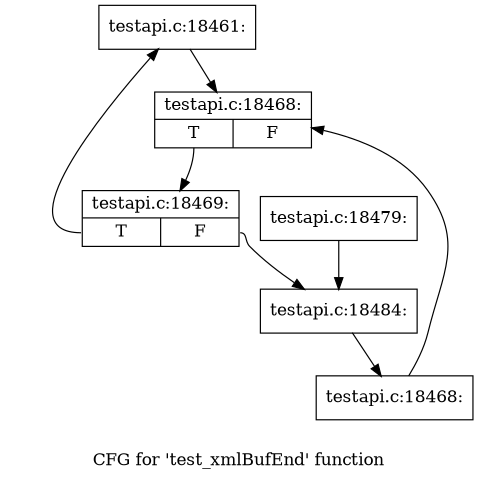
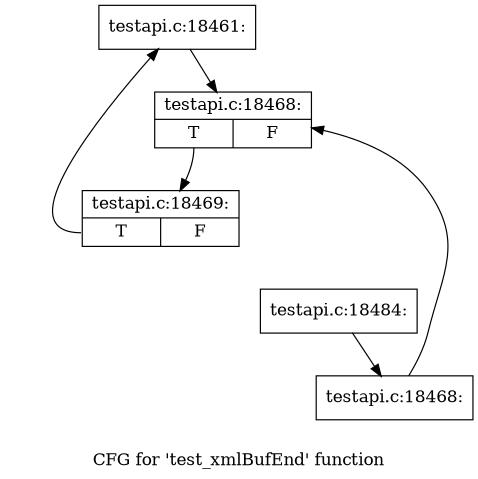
node "testapi.c:18479:": removed
edge "testapi.c:18469:" -> "testapi.c:18484:": removed
